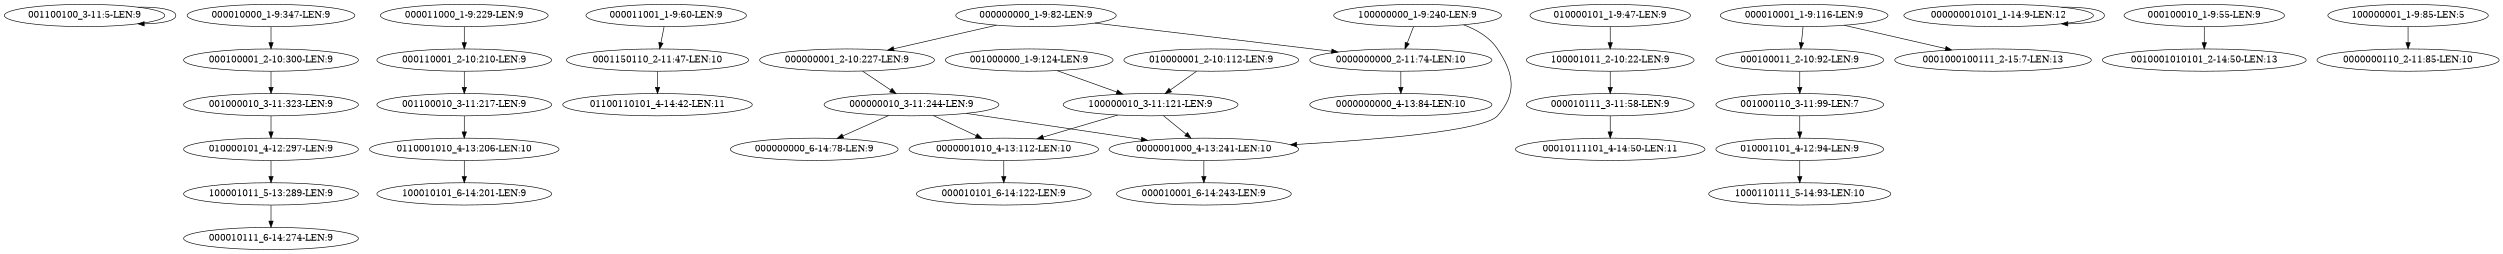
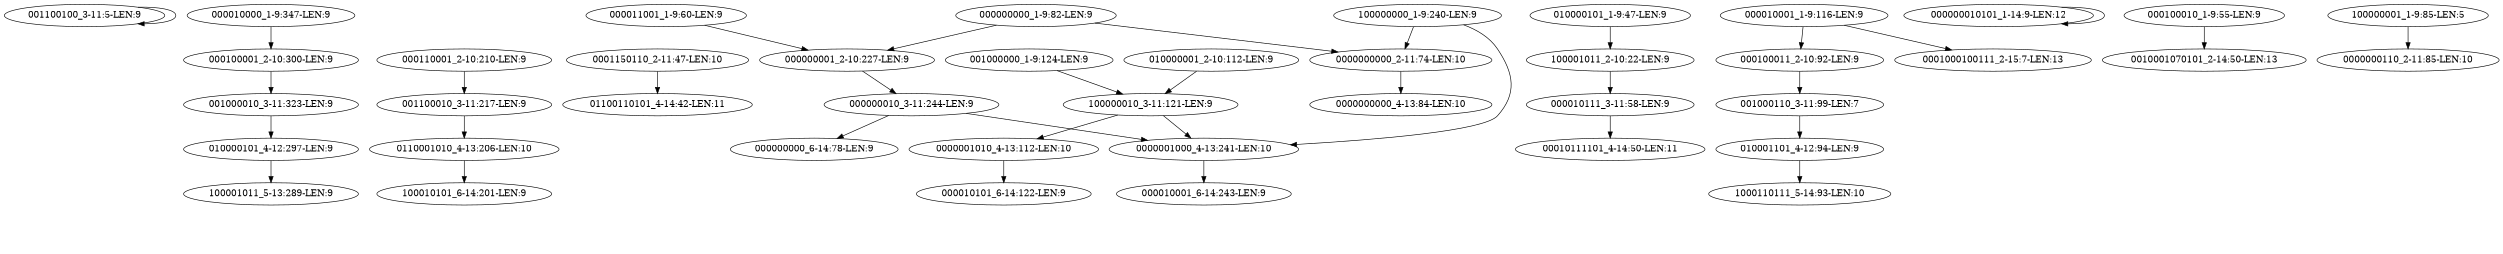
node "000011000_1-9:229-LEN:9": removed
edge "000011001_1-9:60-LEN:9" -> "0001150110_2-11:47-LEN:10": now "000011001_1-9:60-LEN:9" -> "000000001_2-10:227-LEN:9"
node "0010001010101_2-14:50-LEN:13": label "0010001010101_2-14:50-LEN:13" -> "0010001070101_2-14:50-LEN:13"
edge "000000010_3-11:244-LEN:9" -> "0000001010_4-13:112-LEN:10": removed
node "000010111_6-14:274-LEN:9": removed
